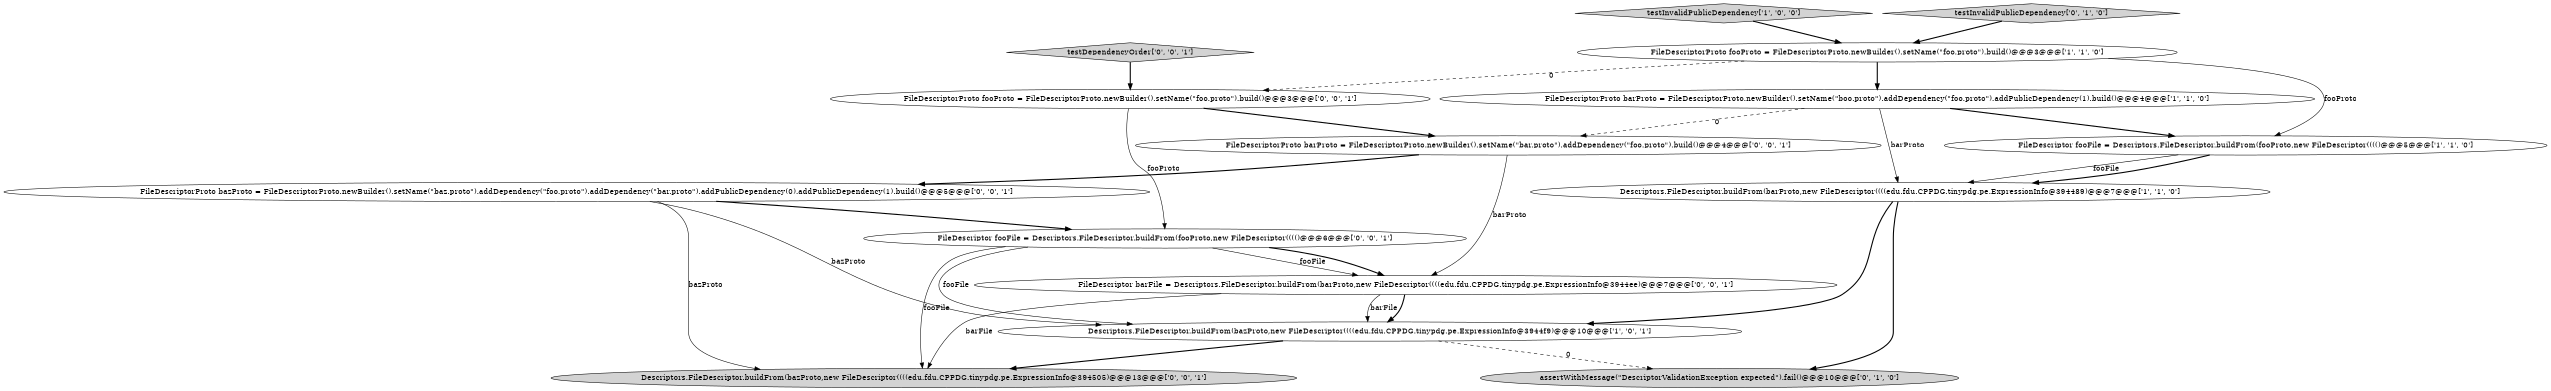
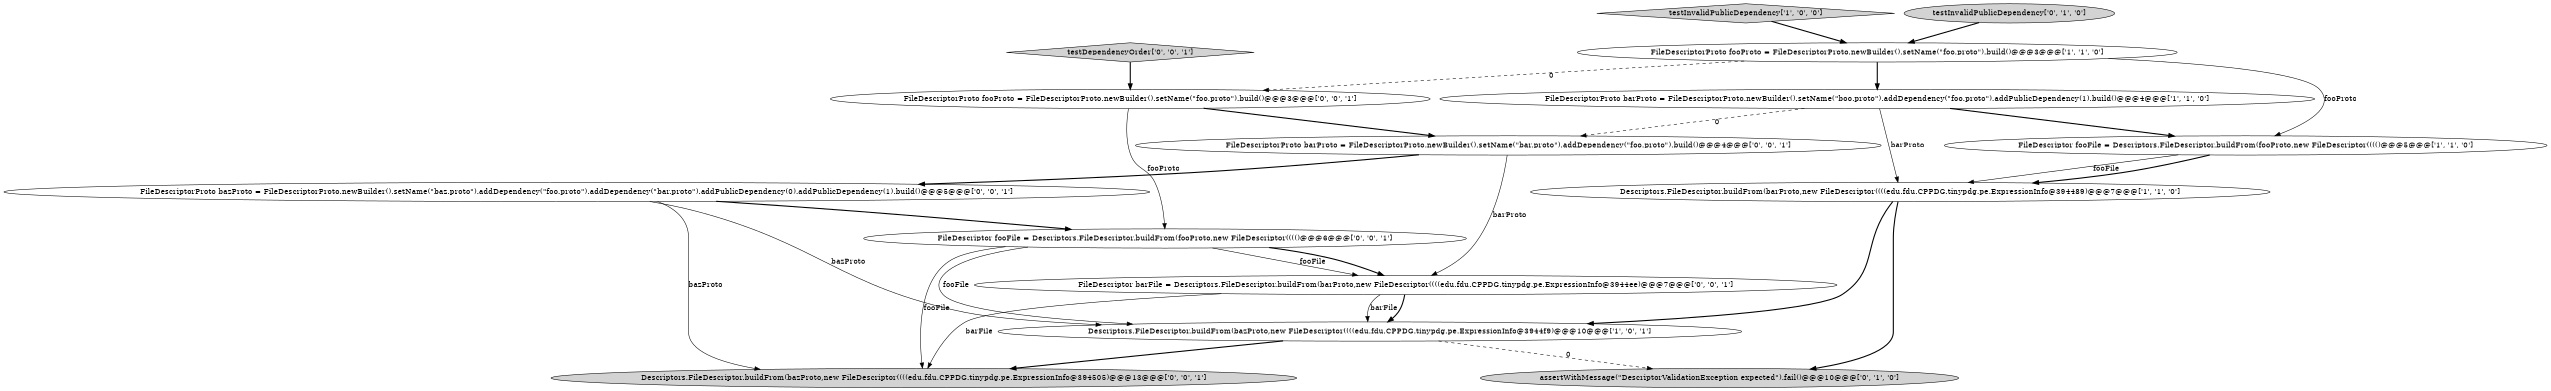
node "testInvalidPublicDependency['0', '1', '0']": shape diamond -> ellipse
